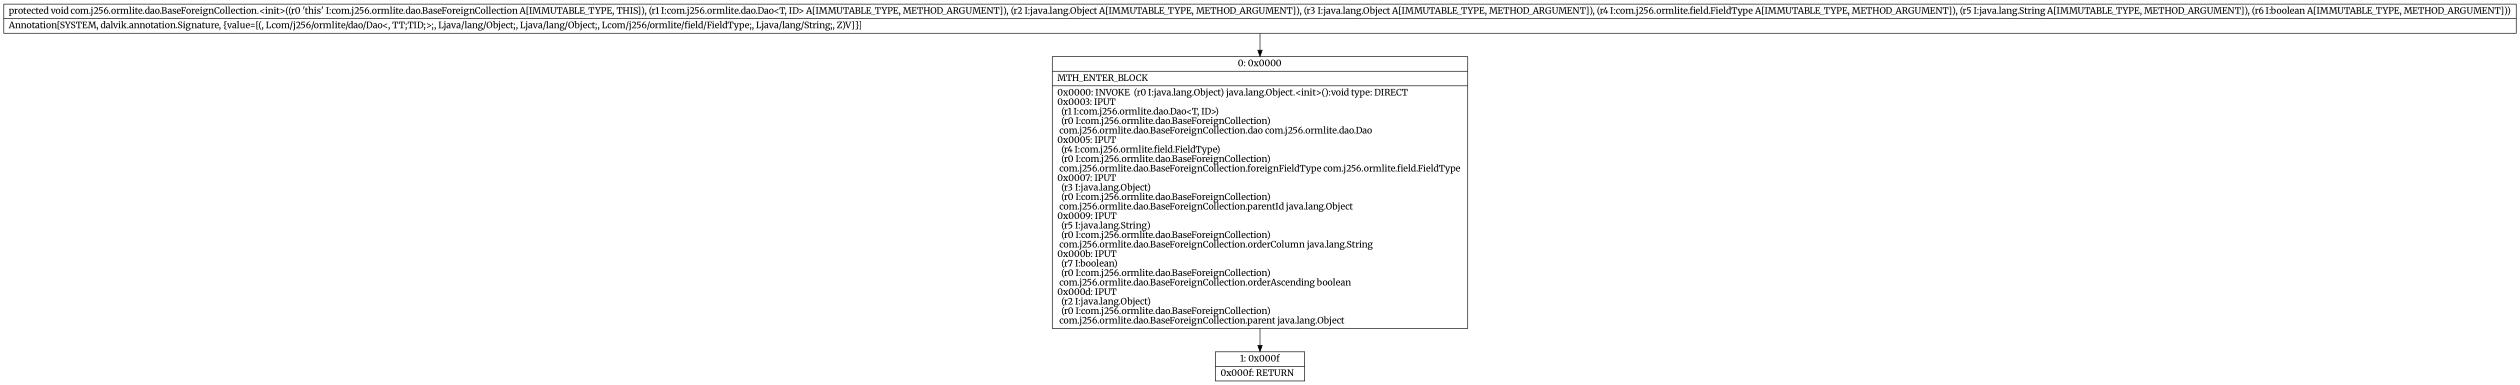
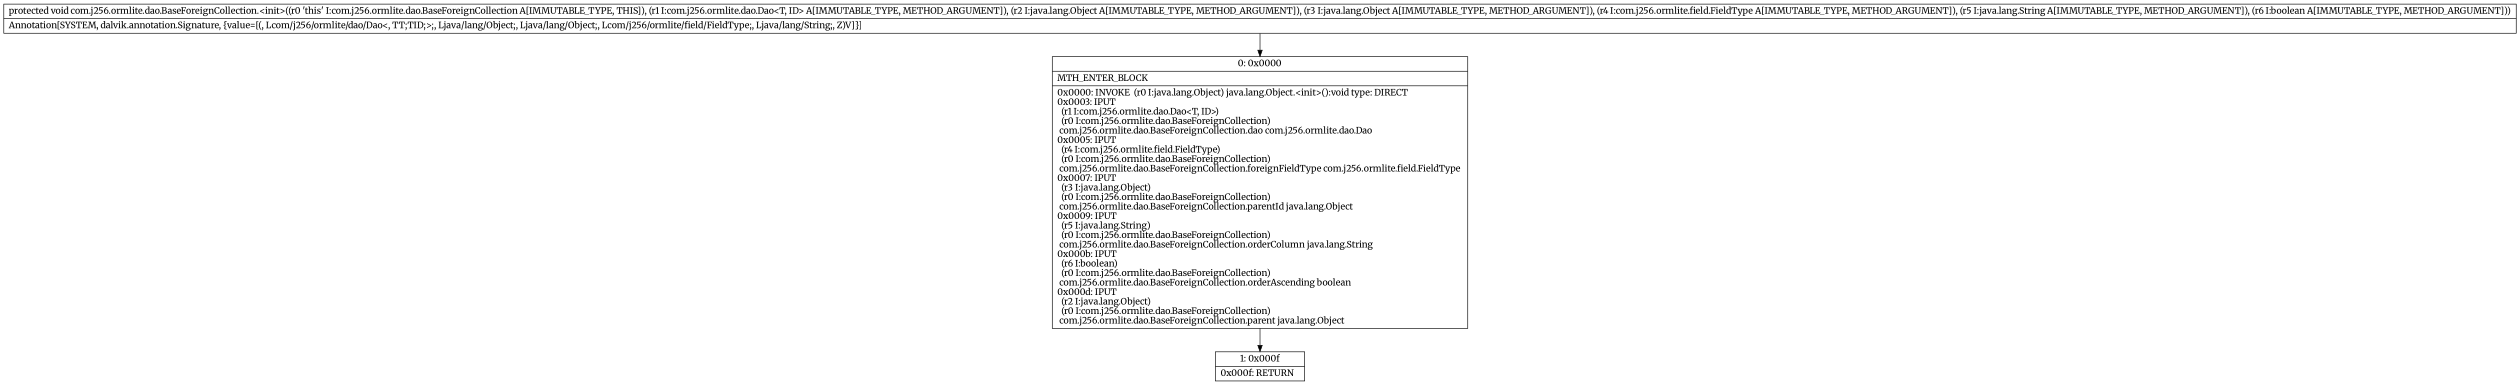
node "0: 0x0000": text "(r7 I:boolean)" -> "(r6 I:boolean)"
